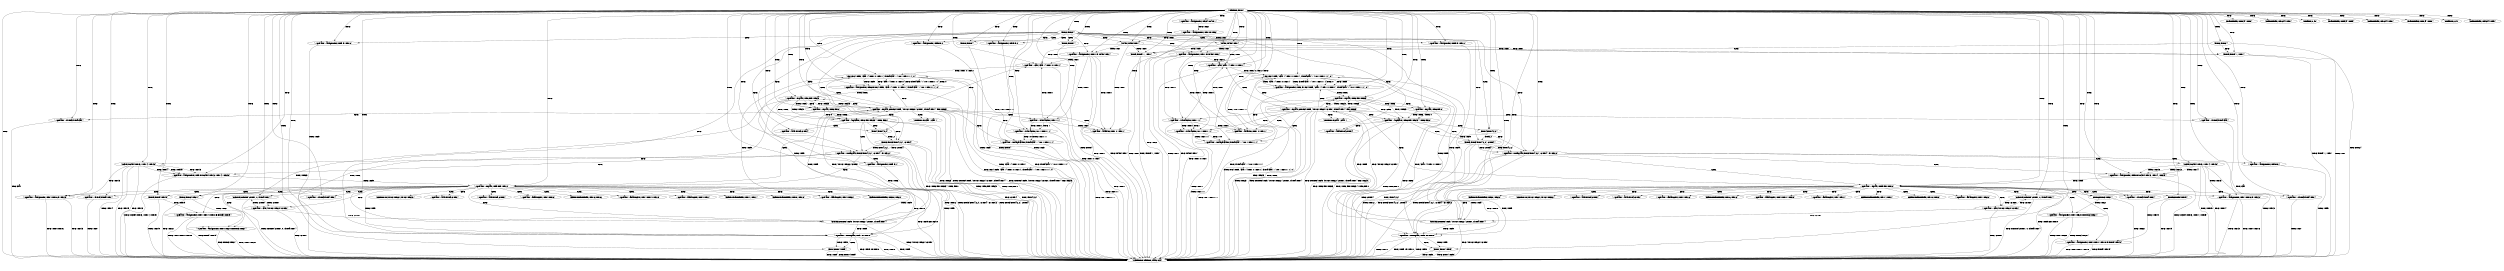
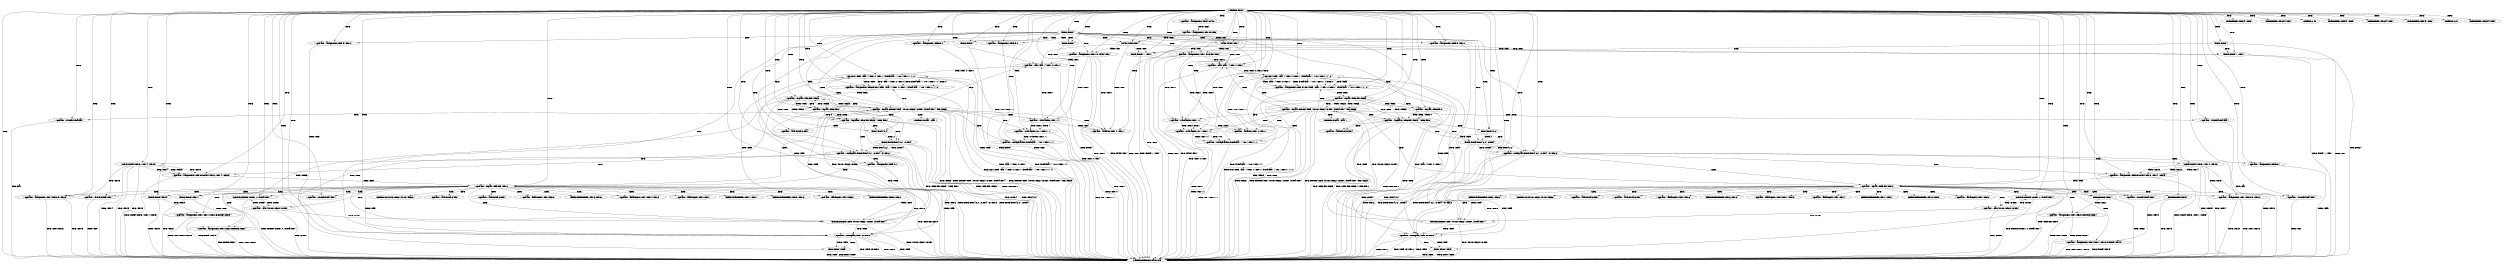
node "(METHOD_METHOD,static void)": label "(METHOD_METHOD,static void)" -> "(METHOD_RETURN,static void)"
